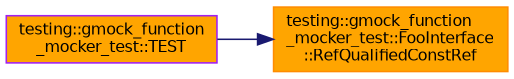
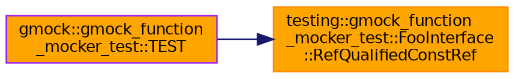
node "testing::gmock_function _mocker_test::TEST": label "testing::gmock_function _mocker_test::TEST" -> "gmock::gmock_function _mocker_test::TEST"
